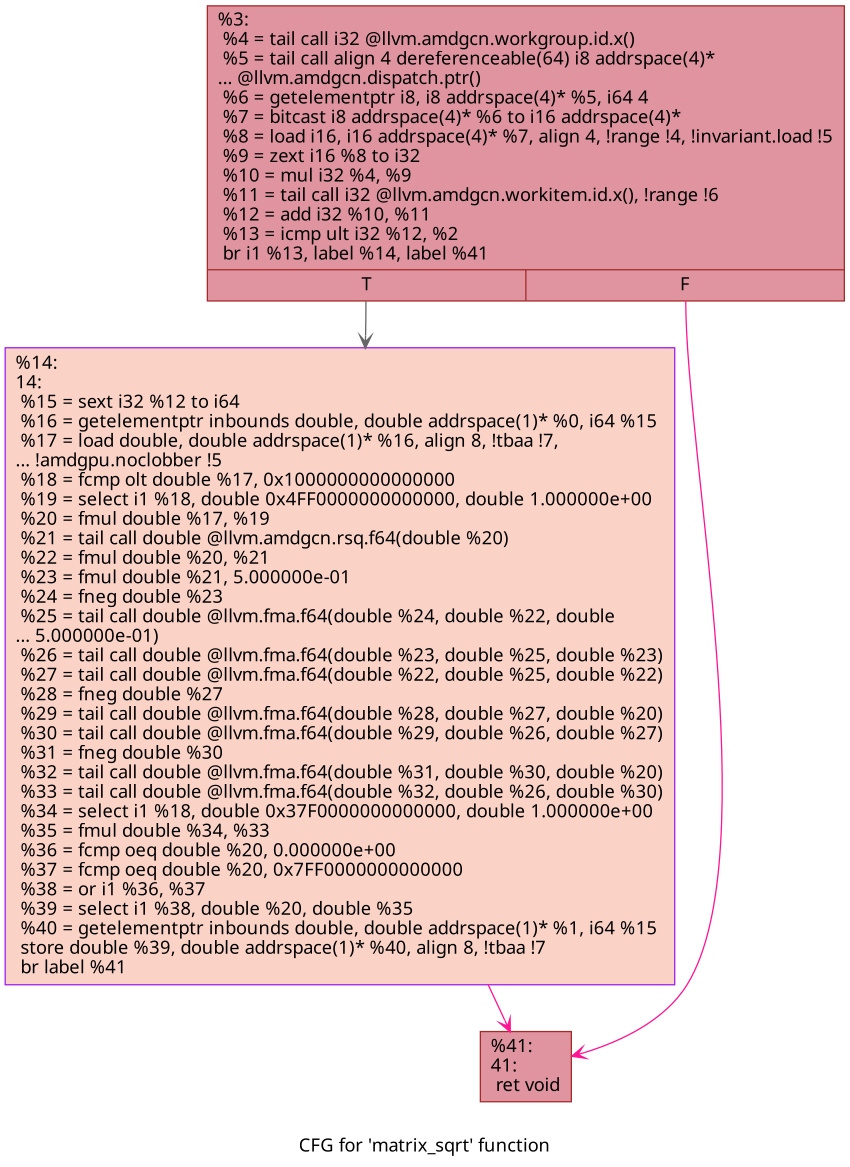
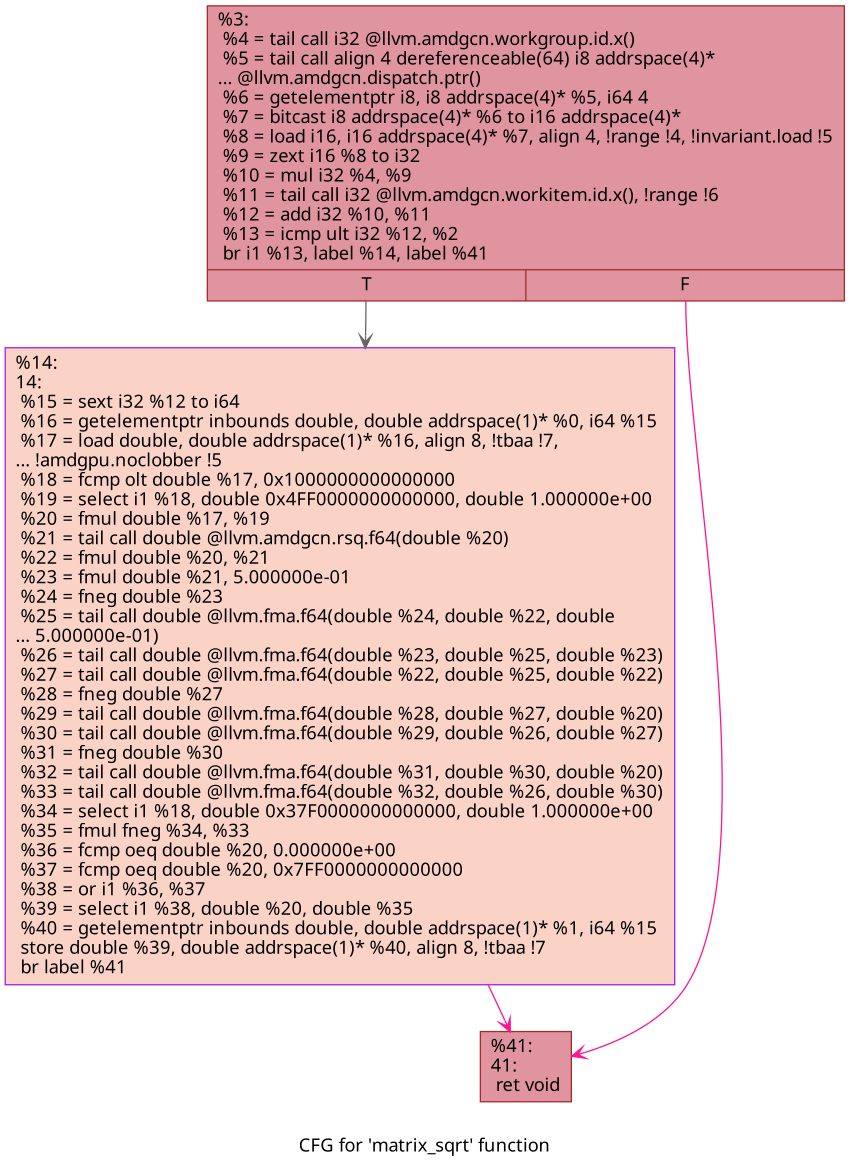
node "%14:": text "%35 = fmul double %34, %33" -> "%35 = fmul fneg %34, %33"
